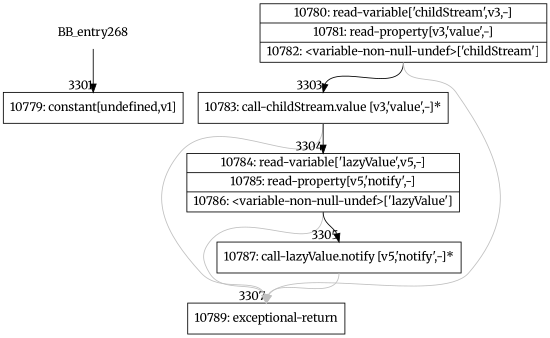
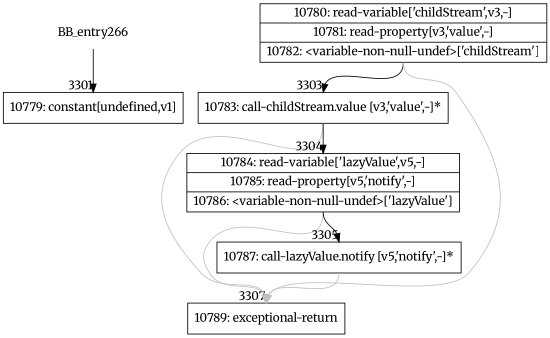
node "BB_entry268": label "BB_entry268" -> "BB_entry266"
